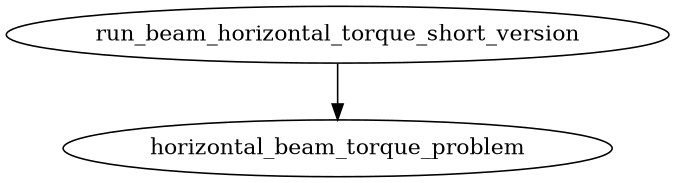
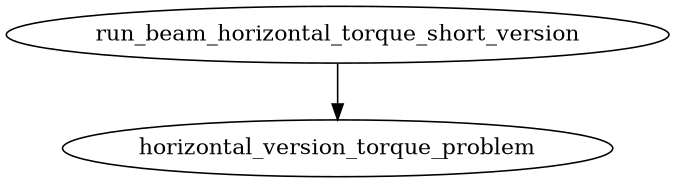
node "horizontal_beam_torque_problem": label "horizontal_beam_torque_problem" -> "horizontal_version_torque_problem"
